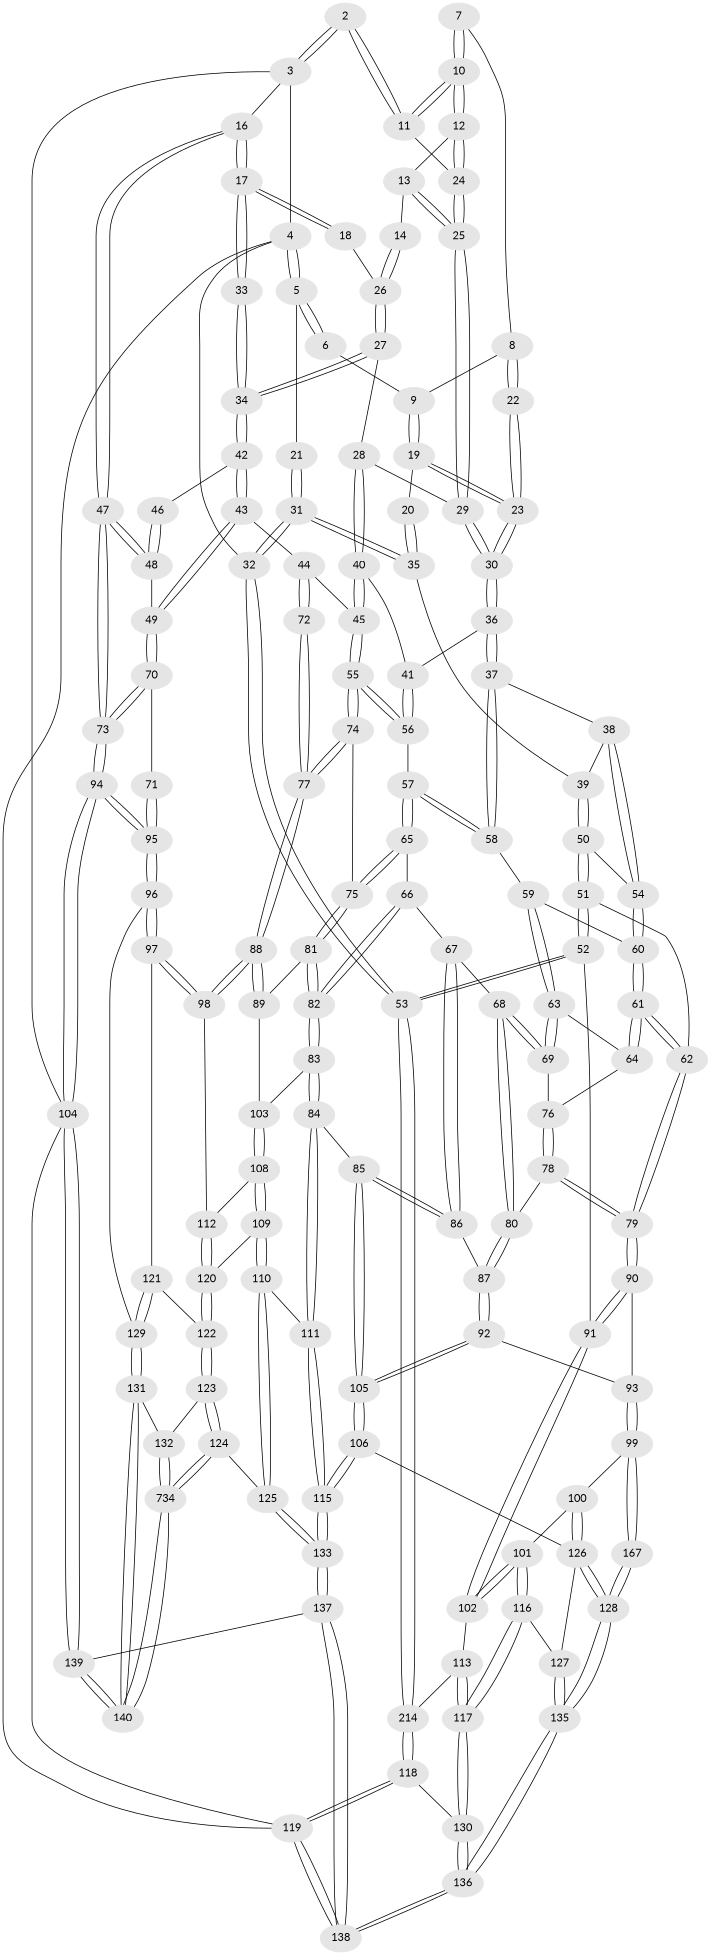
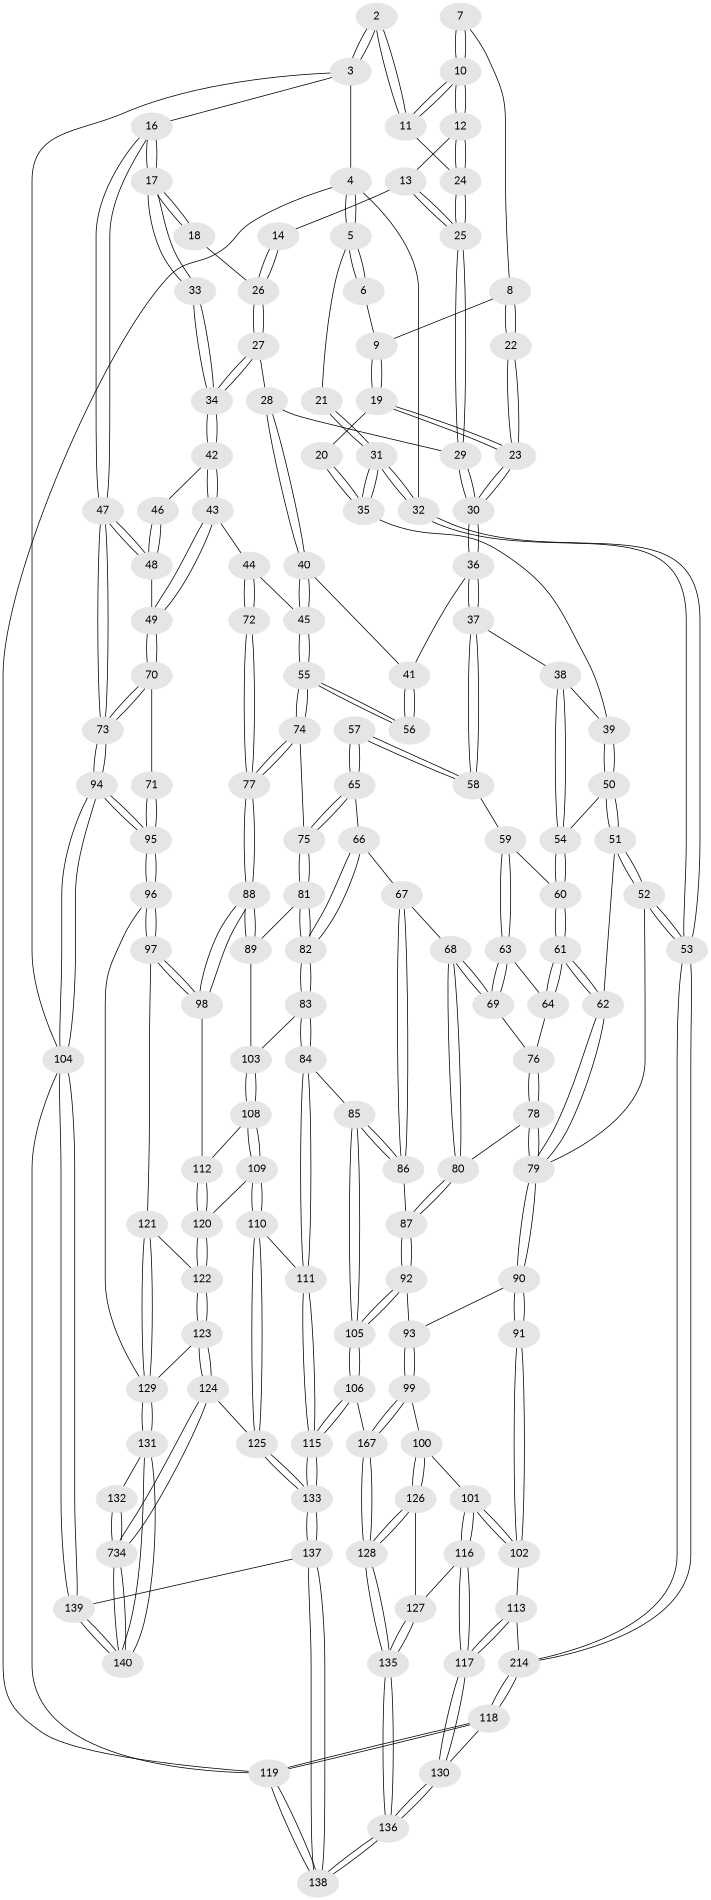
edge "56" -- "57": removed
edge "52" -- "91": now "52" -- "79"
edge "123" -- "132": now "123" -- "129"
edge "106" -- "126": now "106" -- "167"
